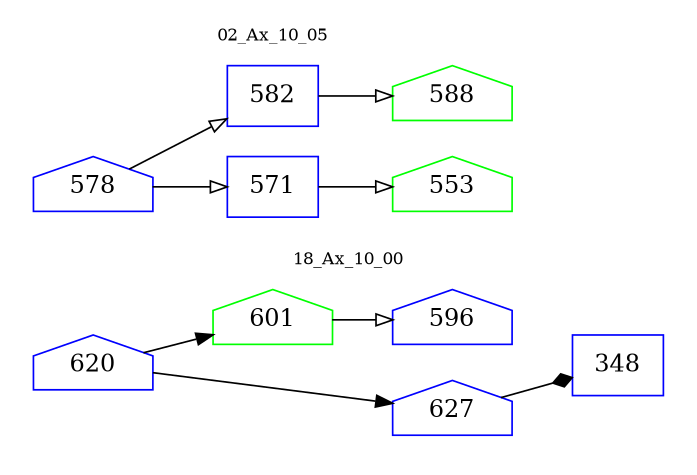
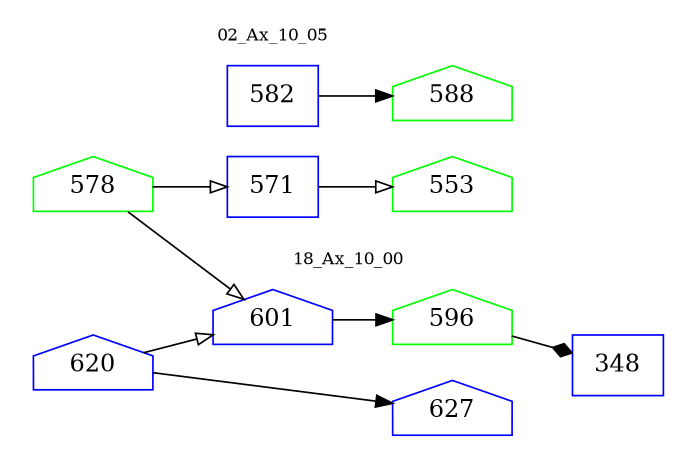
edge "582" -> "588": arrowhead onormal -> normal
edge "578" -> "582": now "578" -> "601"
node "578": color blue -> green
node "601": color green -> blue
edge "601" -> "596": arrowhead onormal -> normal
node "596": color blue -> green
edge "620" -> "601": arrowhead normal -> onormal
edge "627" -> "348": now "596" -> "348"
